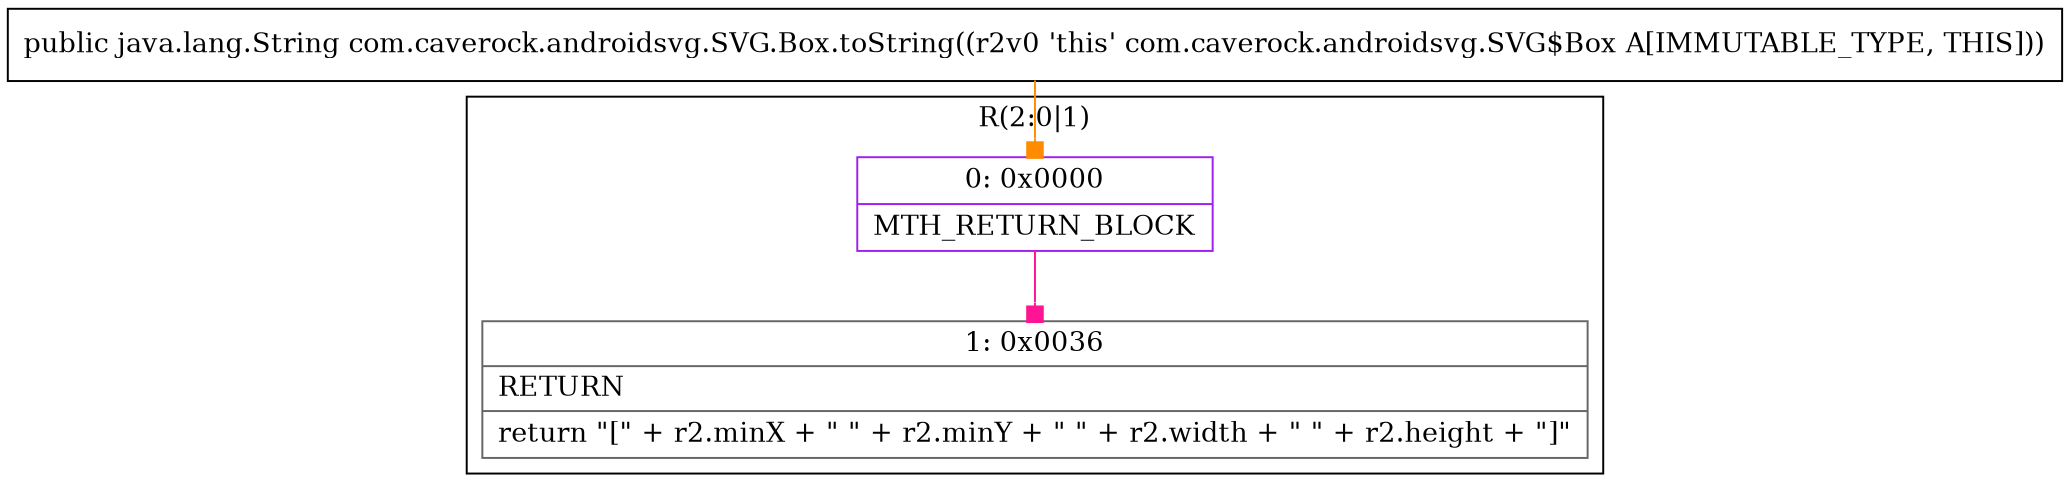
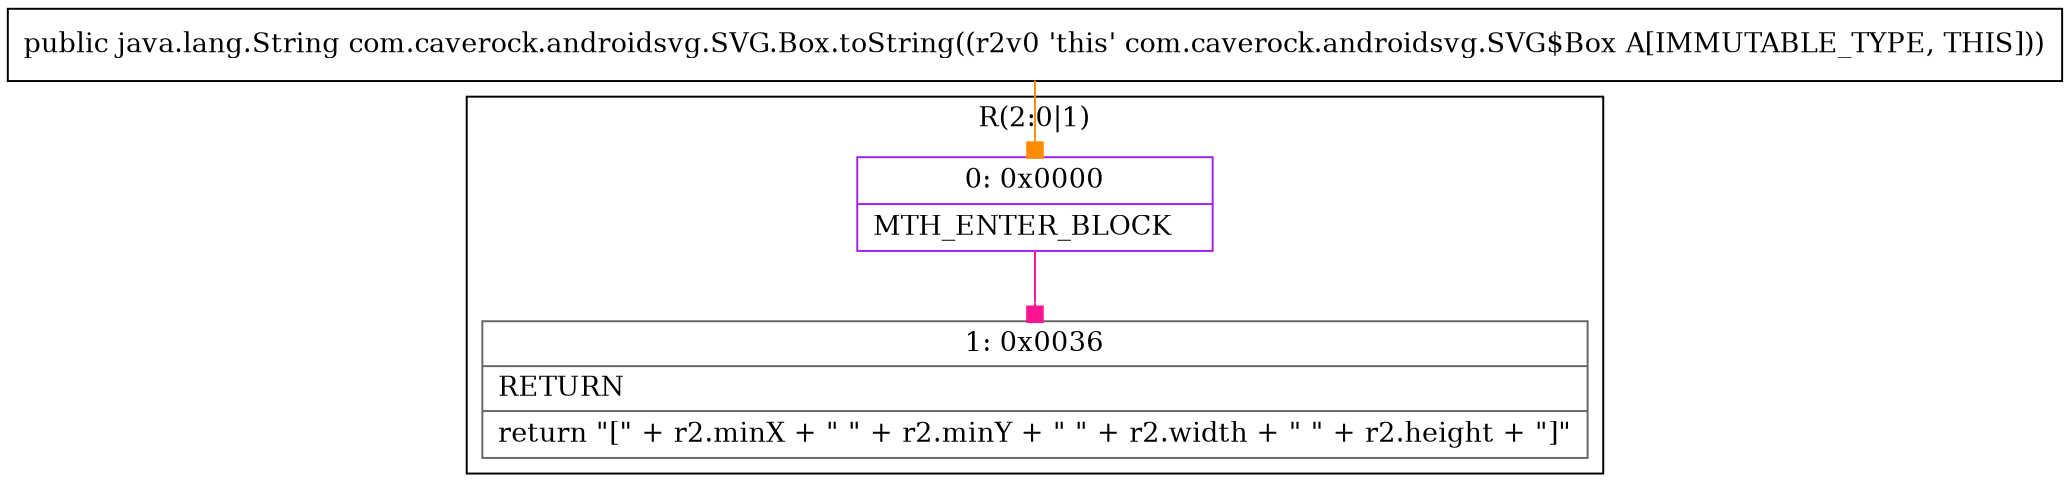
node "0: 0x0000": text "MTH_RETURN_BLOCK" -> "MTH_ENTER_BLOCK"
